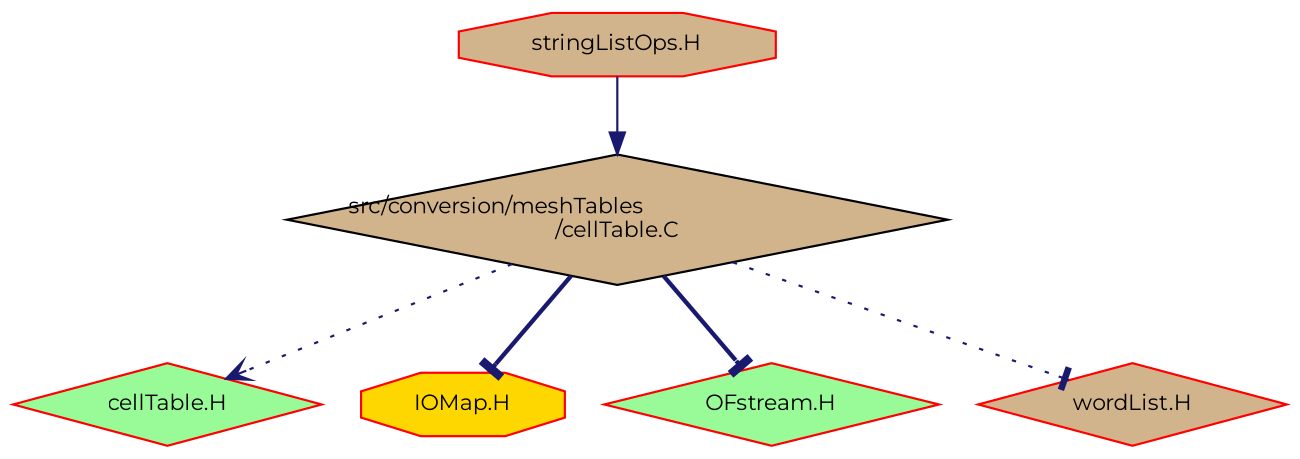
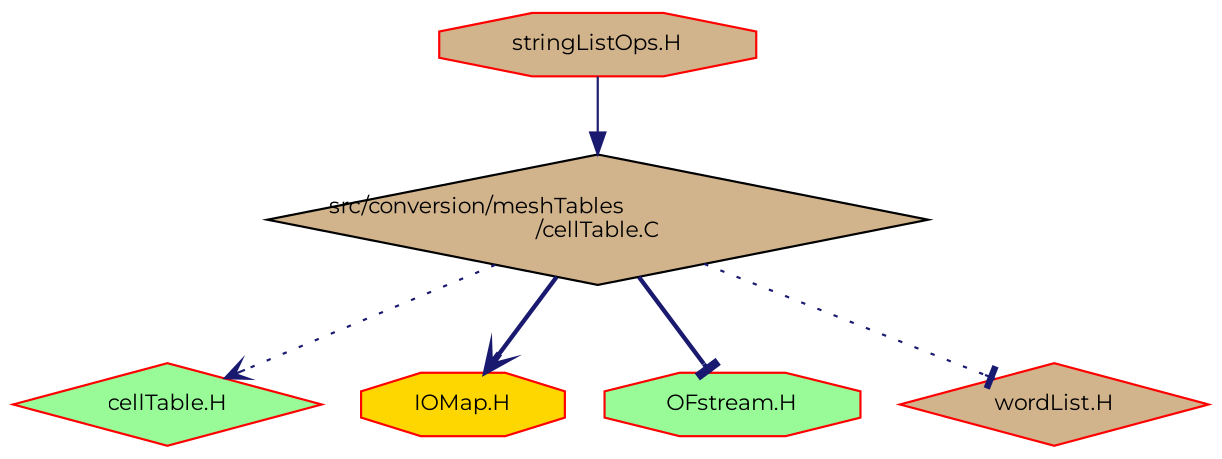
edge "src/conversion/meshTables /cellTable.C" -> "IOMap.H": arrowhead tee -> vee
node "OFstream.H": shape diamond -> octagon
